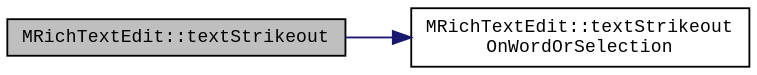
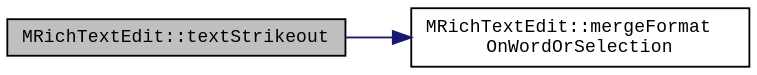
node "MRichTextEdit::textStrikeout OnWordOrSelection": label "MRichTextEdit::textStrikeout OnWordOrSelection" -> "MRichTextEdit::mergeFormat OnWordOrSelection"
